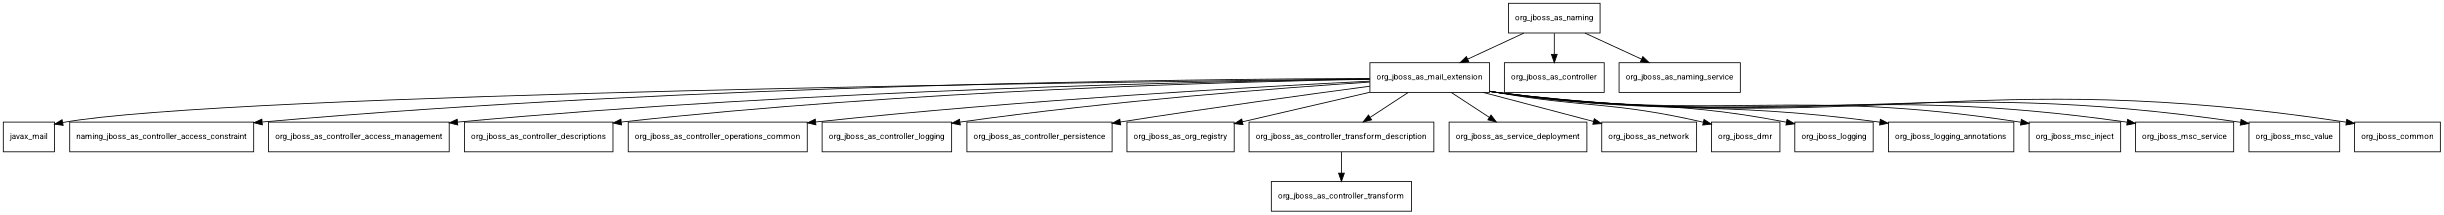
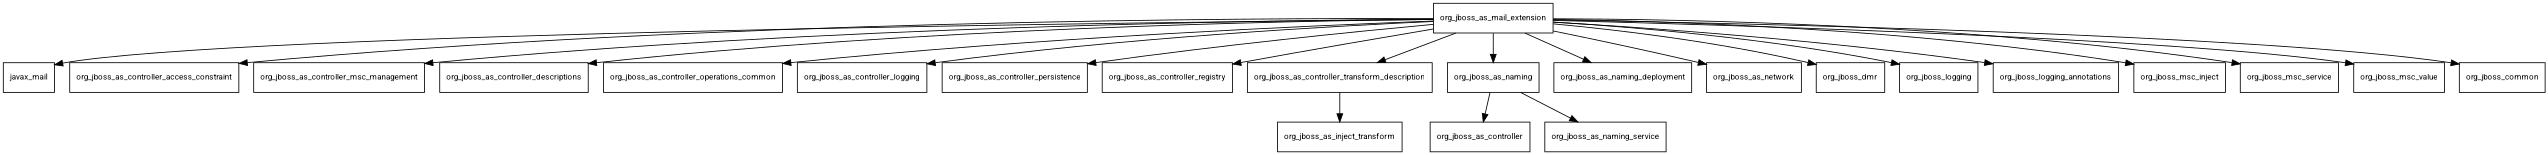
edge "org_jboss_as_naming" -> "org_jboss_as_mail_extension": reversed
node "naming_jboss_as_controller_access_constraint": label "naming_jboss_as_controller_access_constraint" -> "org_jboss_as_controller_access_constraint"
node "org_jboss_as_controller_access_management": label "org_jboss_as_controller_access_management" -> "org_jboss_as_controller_msc_management"
node "org_jboss_as_org_registry": label "org_jboss_as_org_registry" -> "org_jboss_as_controller_registry"
node "org_jboss_as_service_deployment": label "org_jboss_as_service_deployment" -> "org_jboss_as_naming_deployment"
node "org_jboss_as_controller_transform": label "org_jboss_as_controller_transform" -> "org_jboss_as_inject_transform"
